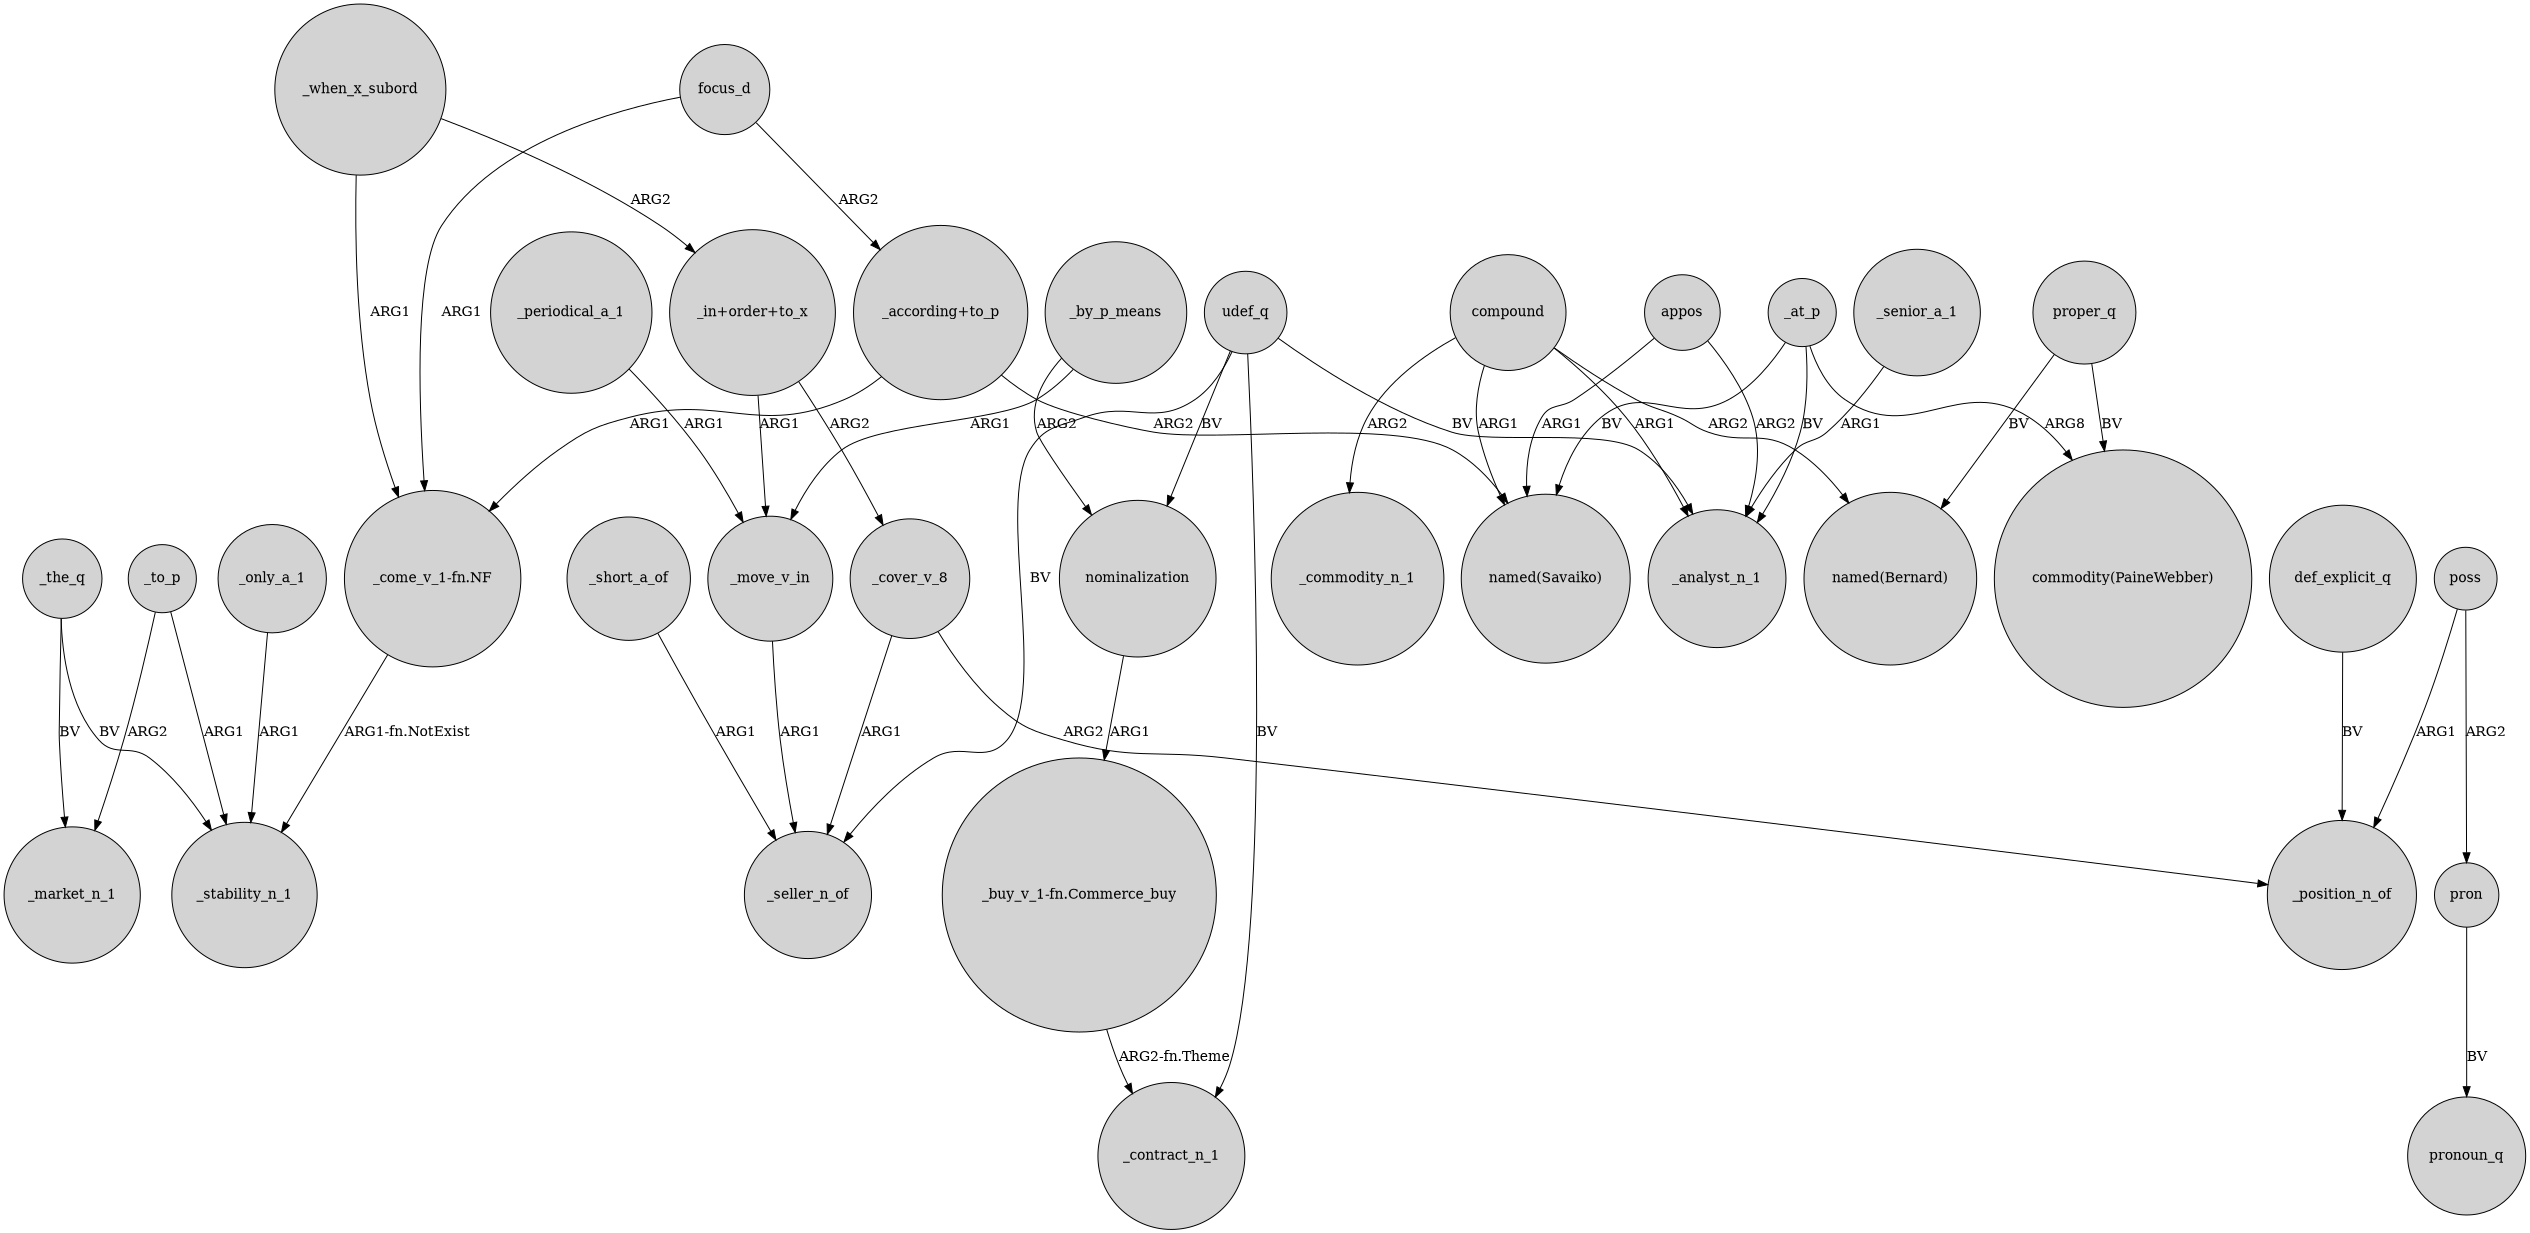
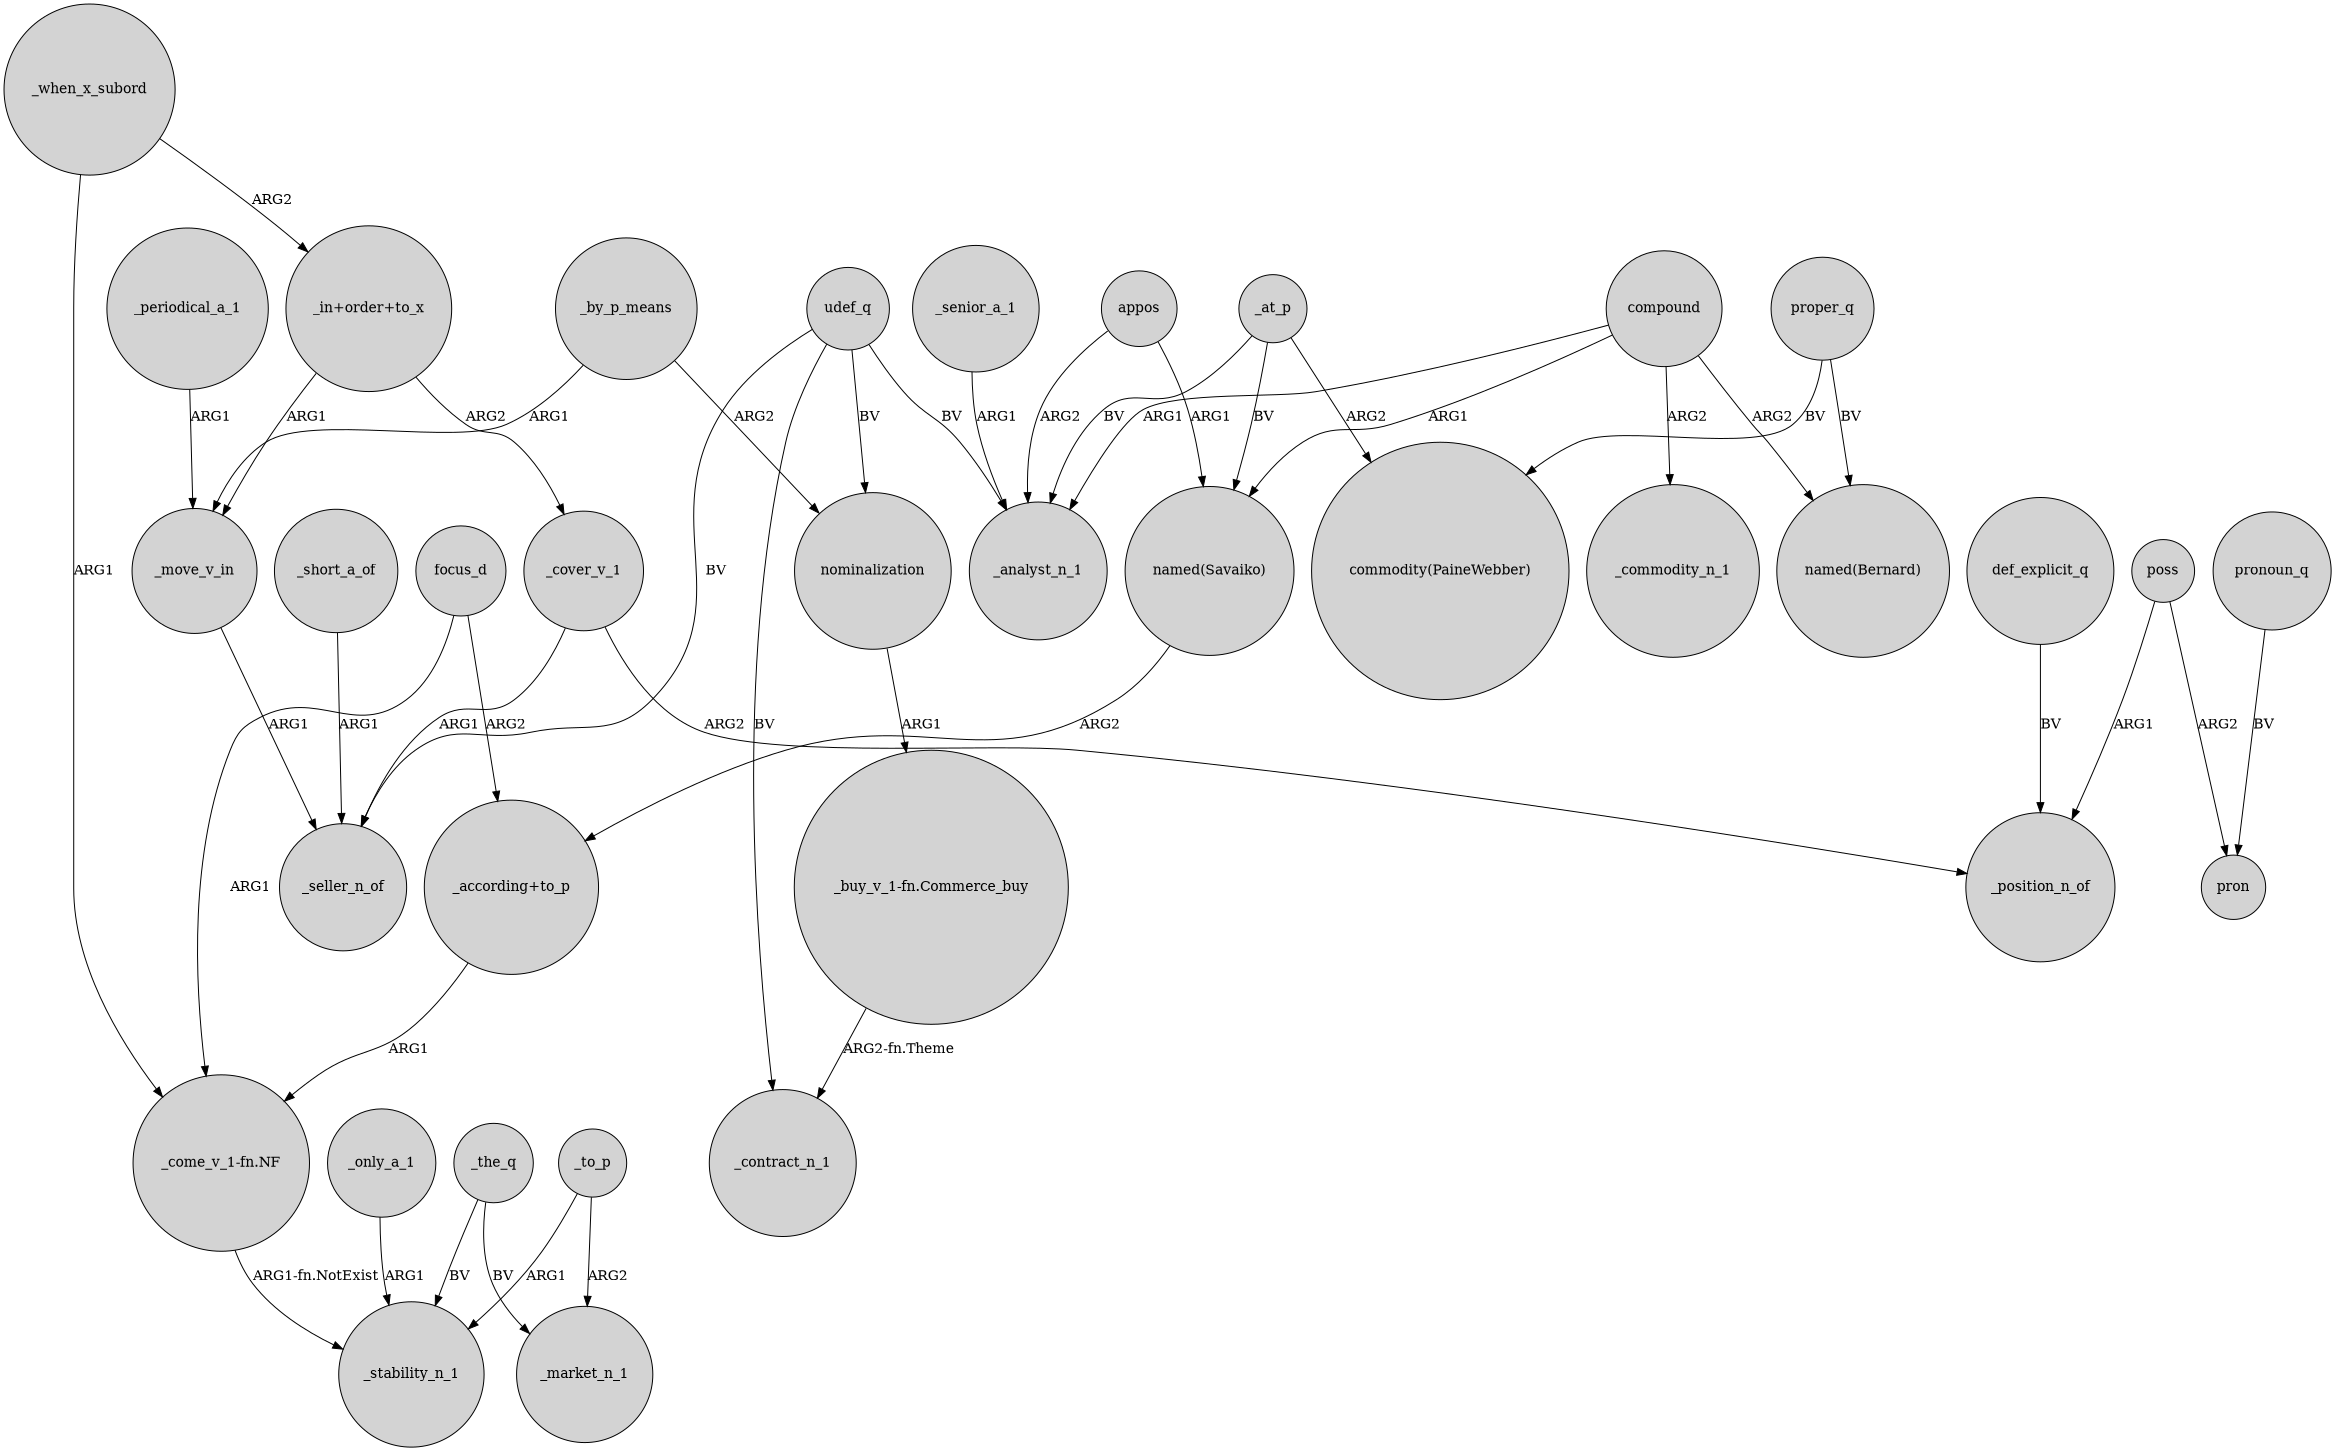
edge "_at_p" -> "commodity(PaineWebber)": label "ARG8" -> "ARG2"
edge "_according+to_p" -> "named(Savaiko)": reversed
node "_cover_v_8": label "_cover_v_8" -> "_cover_v_1"
edge "pron" -> "pronoun_q": reversed
